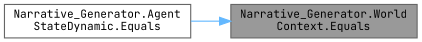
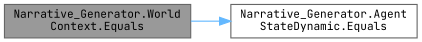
edge "Narrative_Generator.Agent StateDynamic.Equals" -> "Narrative_Generator.World Context.Equals": reversed
